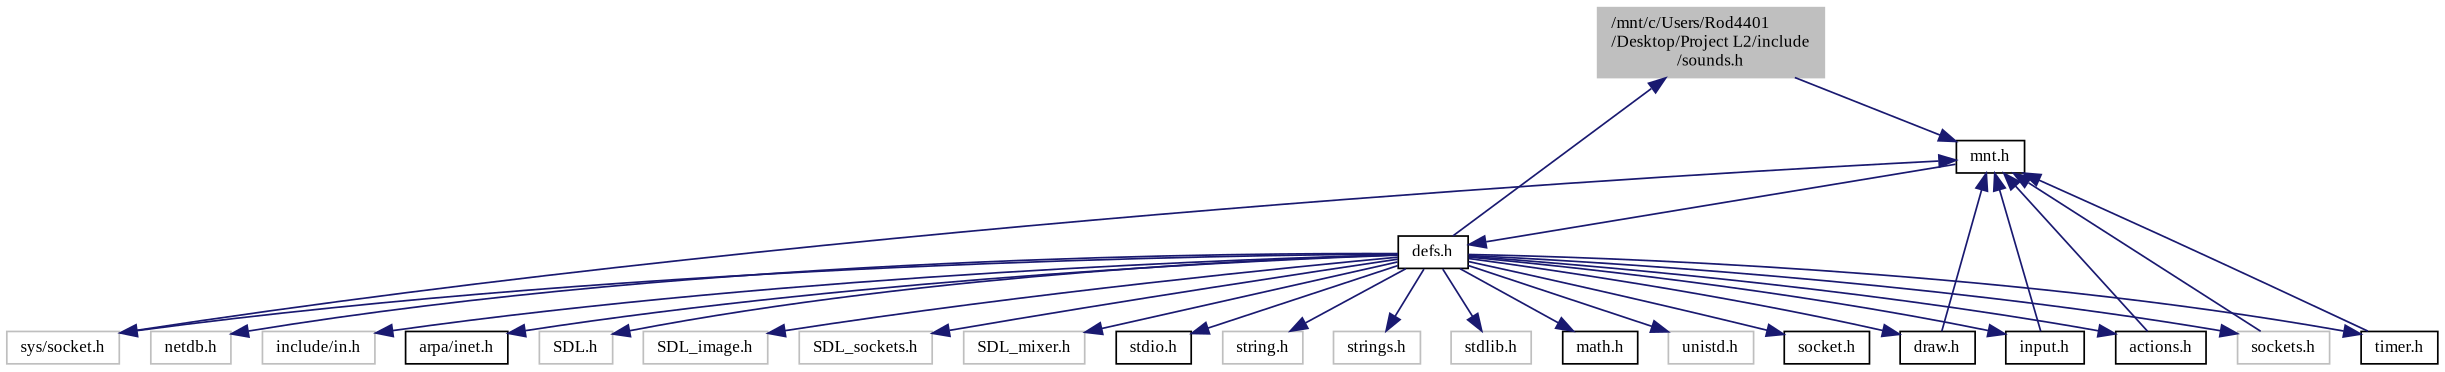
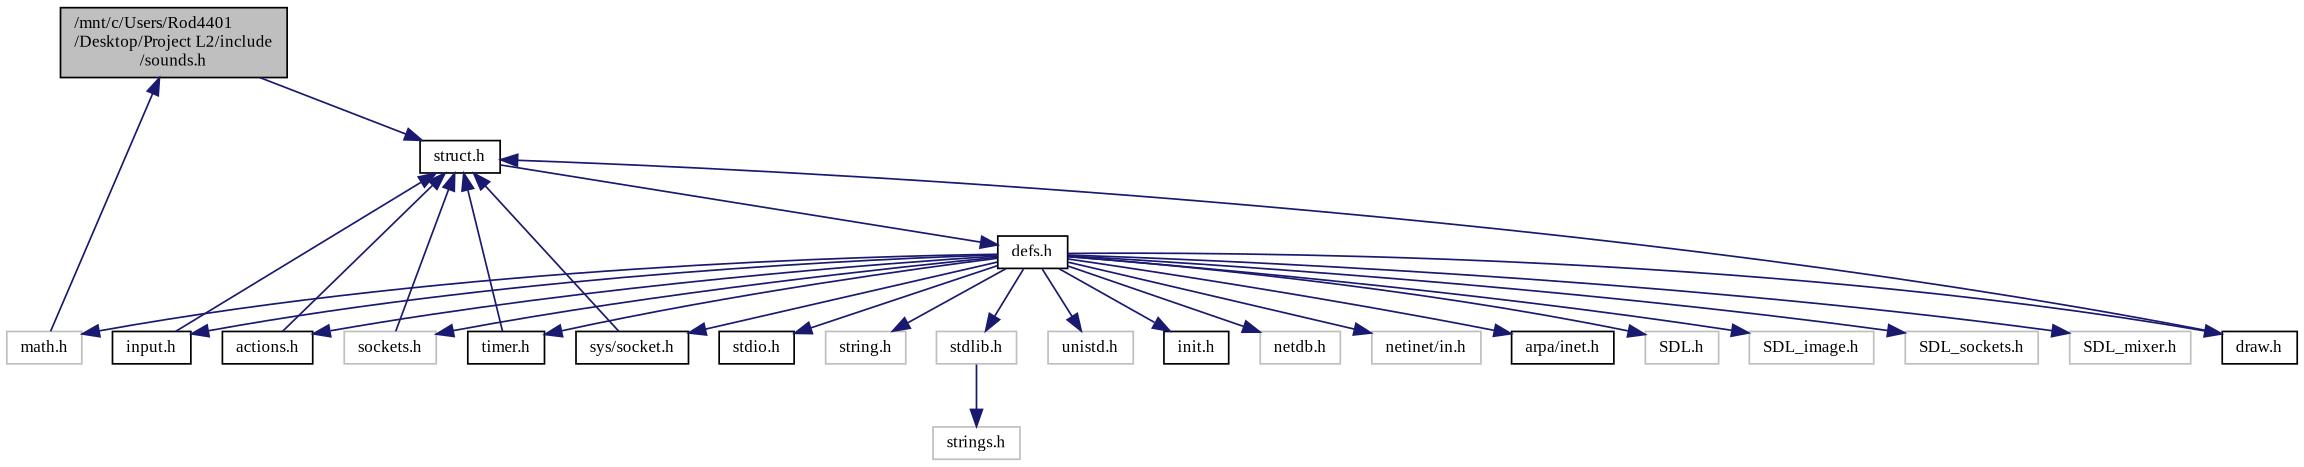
node "/mnt/c/Users/Rod4401 /Desktop/Project L2/include /sounds.h": color grey75 -> black
node "mnt.h": label "mnt.h" -> "struct.h"
edge "defs.h" -> "/mnt/c/Users/Rod4401 /Desktop/Project L2/include /sounds.h": now "math.h" -> "/mnt/c/Users/Rod4401 /Desktop/Project L2/include /sounds.h"
edge "defs.h" -> "strings.h": now "stdlib.h" -> "strings.h"
node "sys/socket.h": color grey75 -> black
node "include/in.h": label "include/in.h" -> "netinet/in.h"
node "math.h": color black -> grey75
node "socket.h": label "socket.h" -> "init.h"
